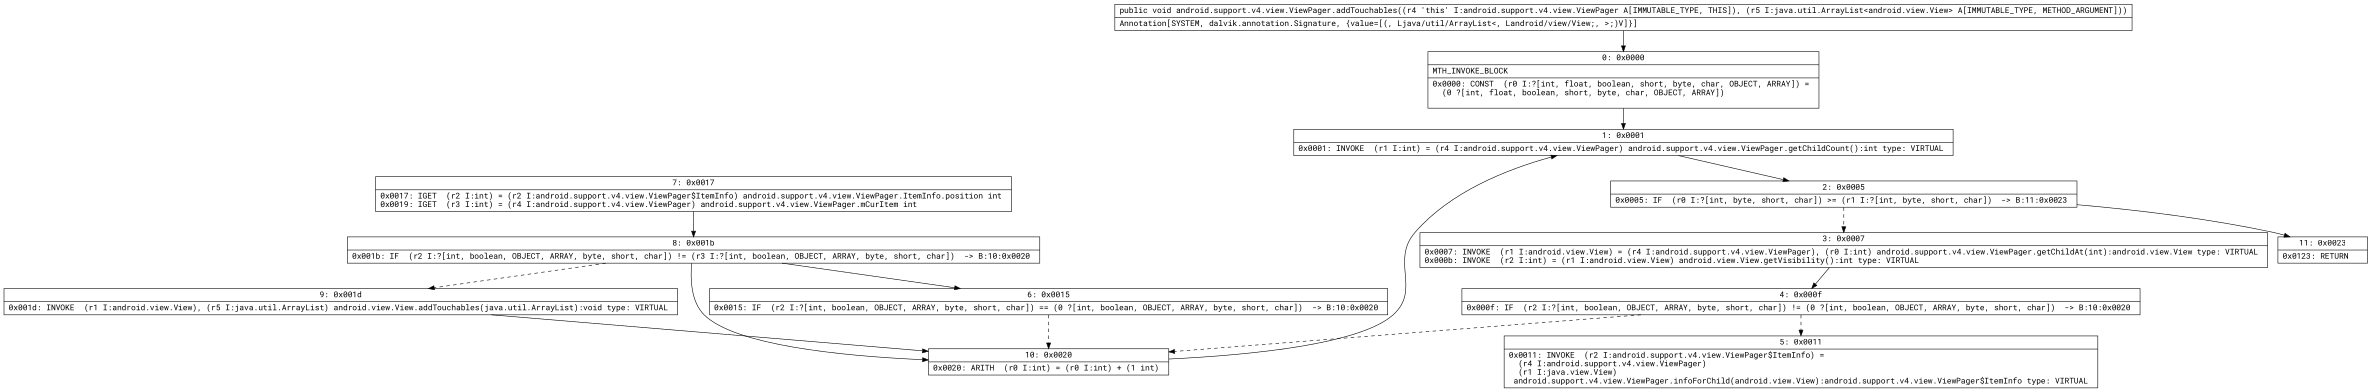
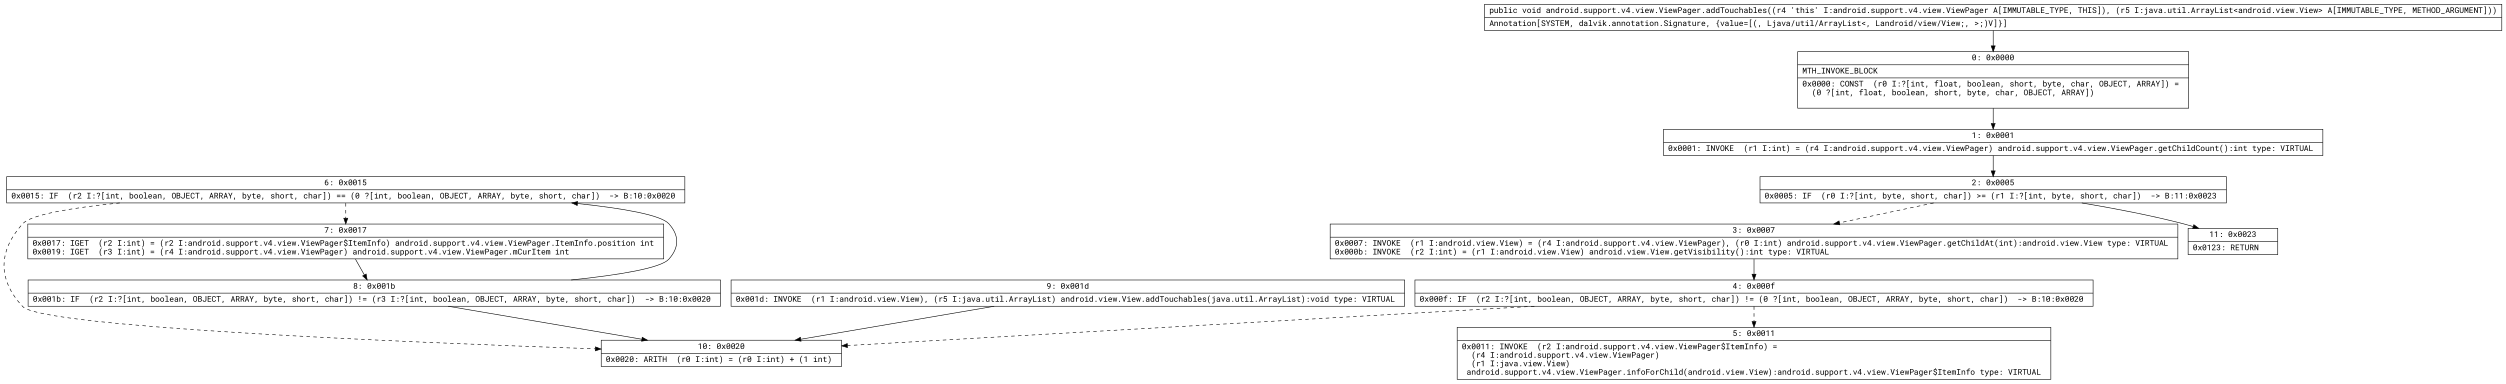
edge "6: 0x0015" -> "7: 0x0017": added
edge "8: 0x001b" -> "9: 0x001d": removed
edge "10: 0x0020" -> "1: 0x0001": removed
